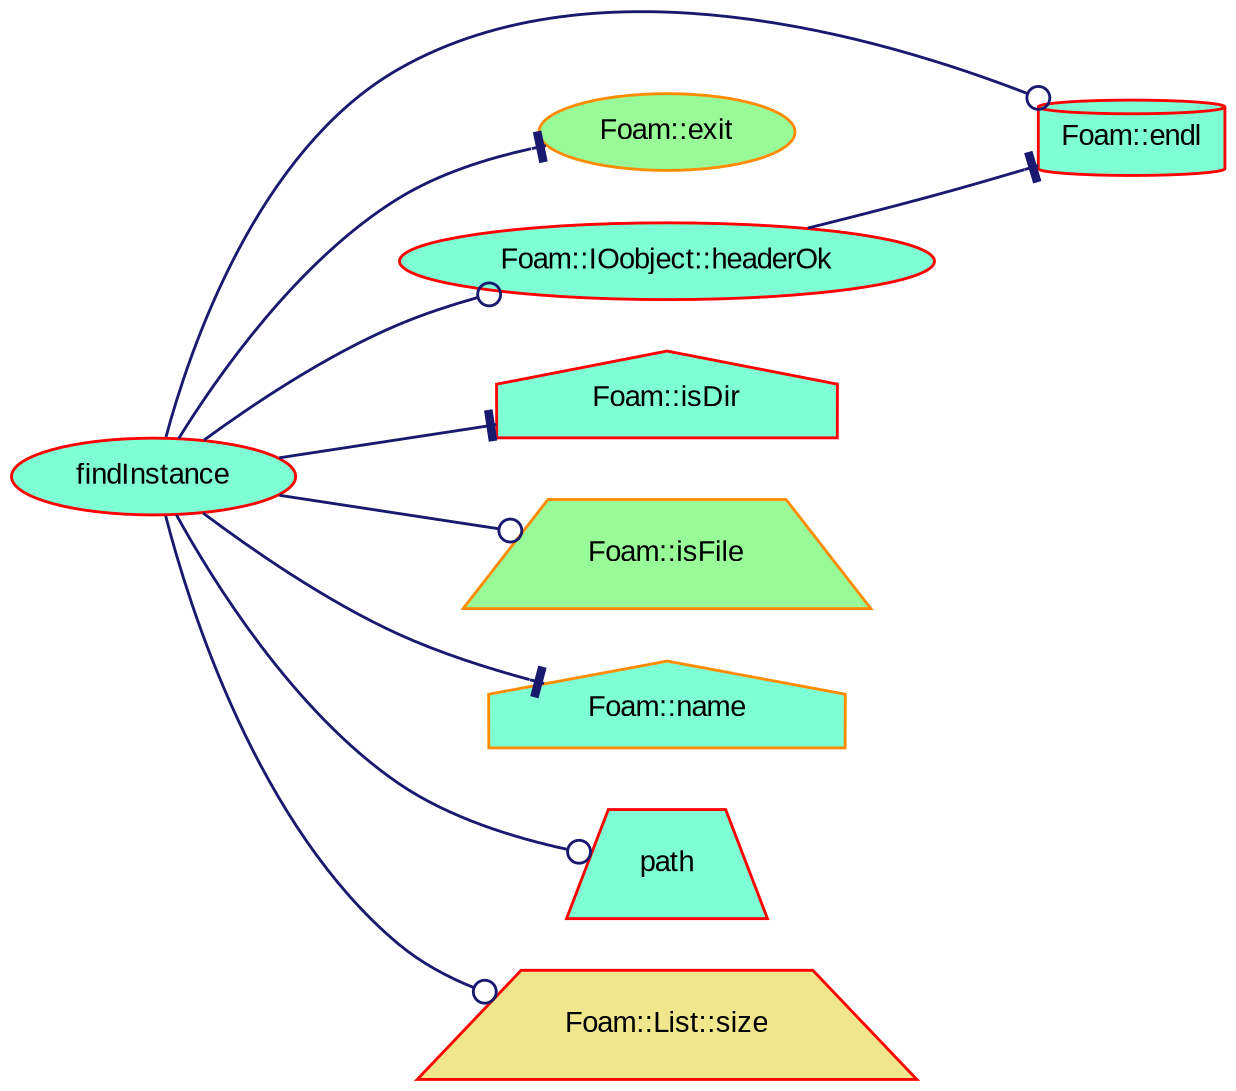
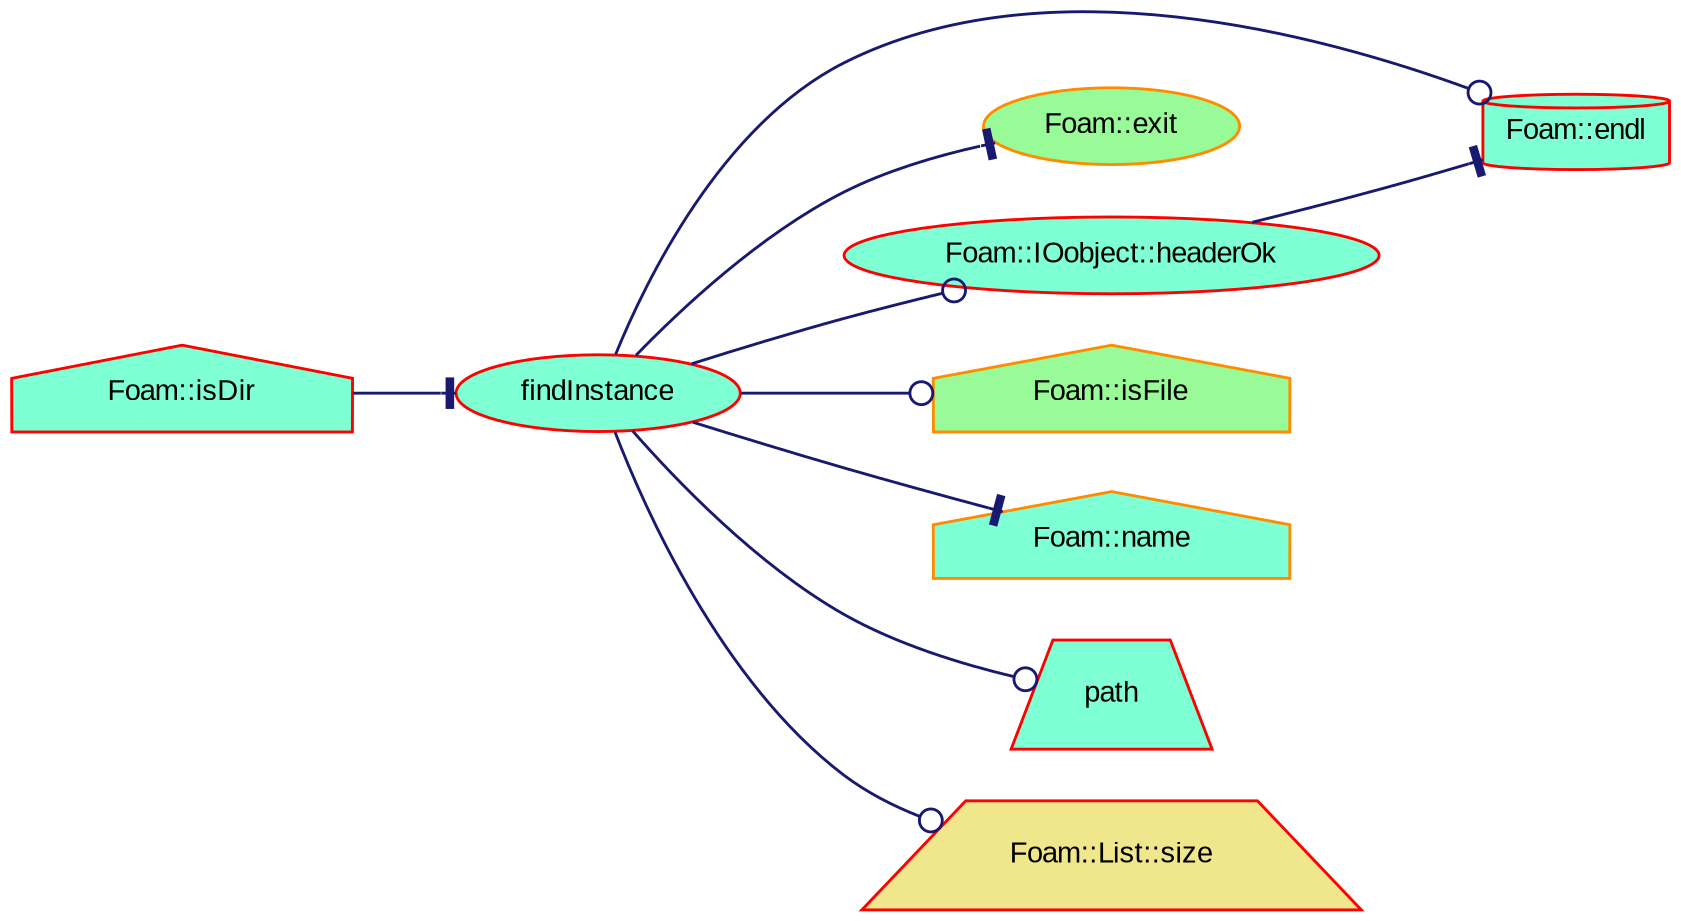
edge "findInstance" -> "Foam::isDir": reversed
node "Foam::isFile": shape trapezium -> house
